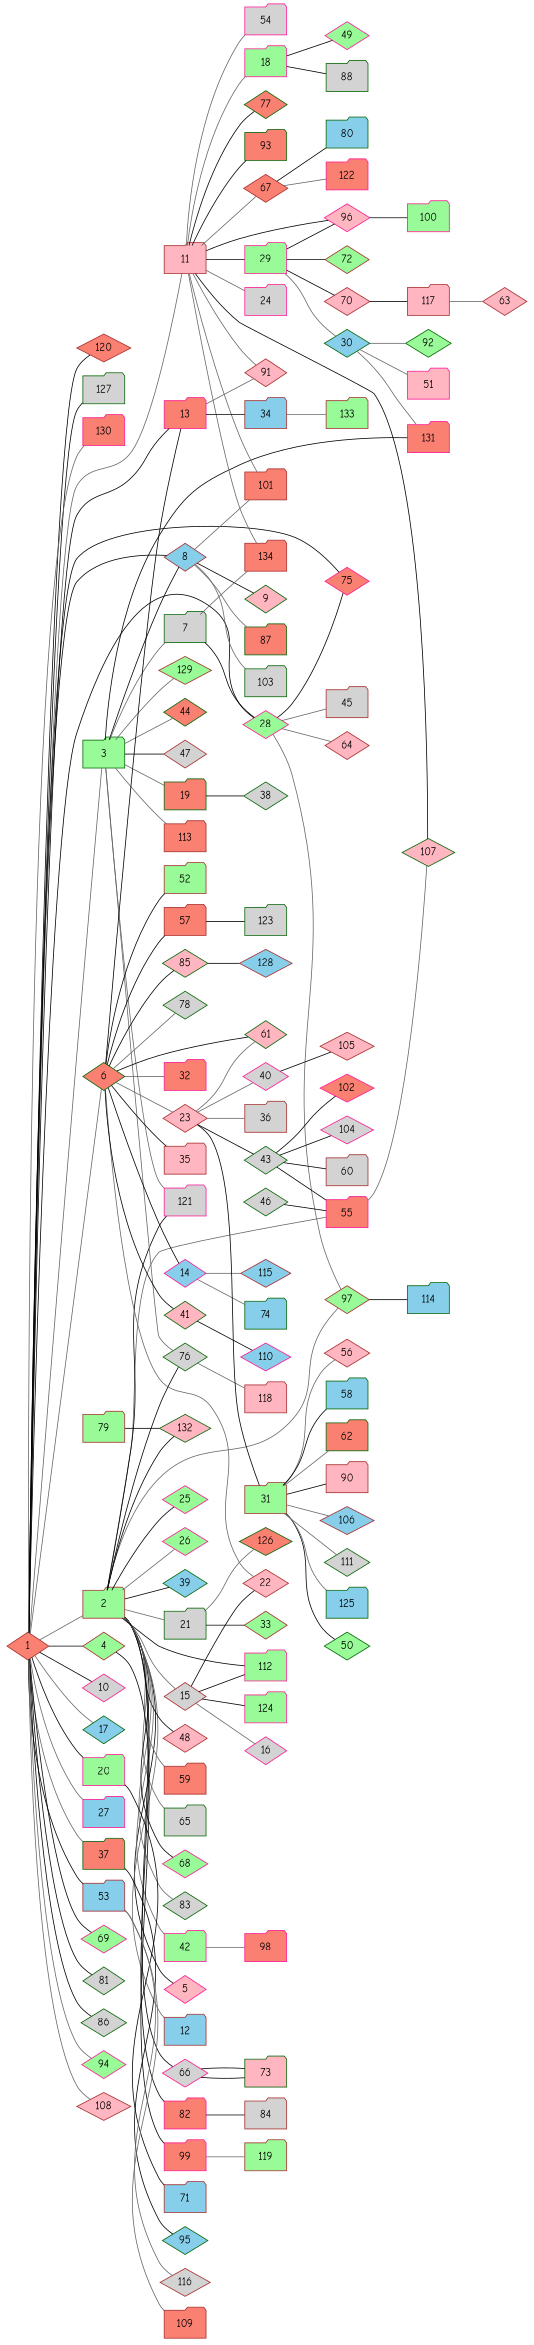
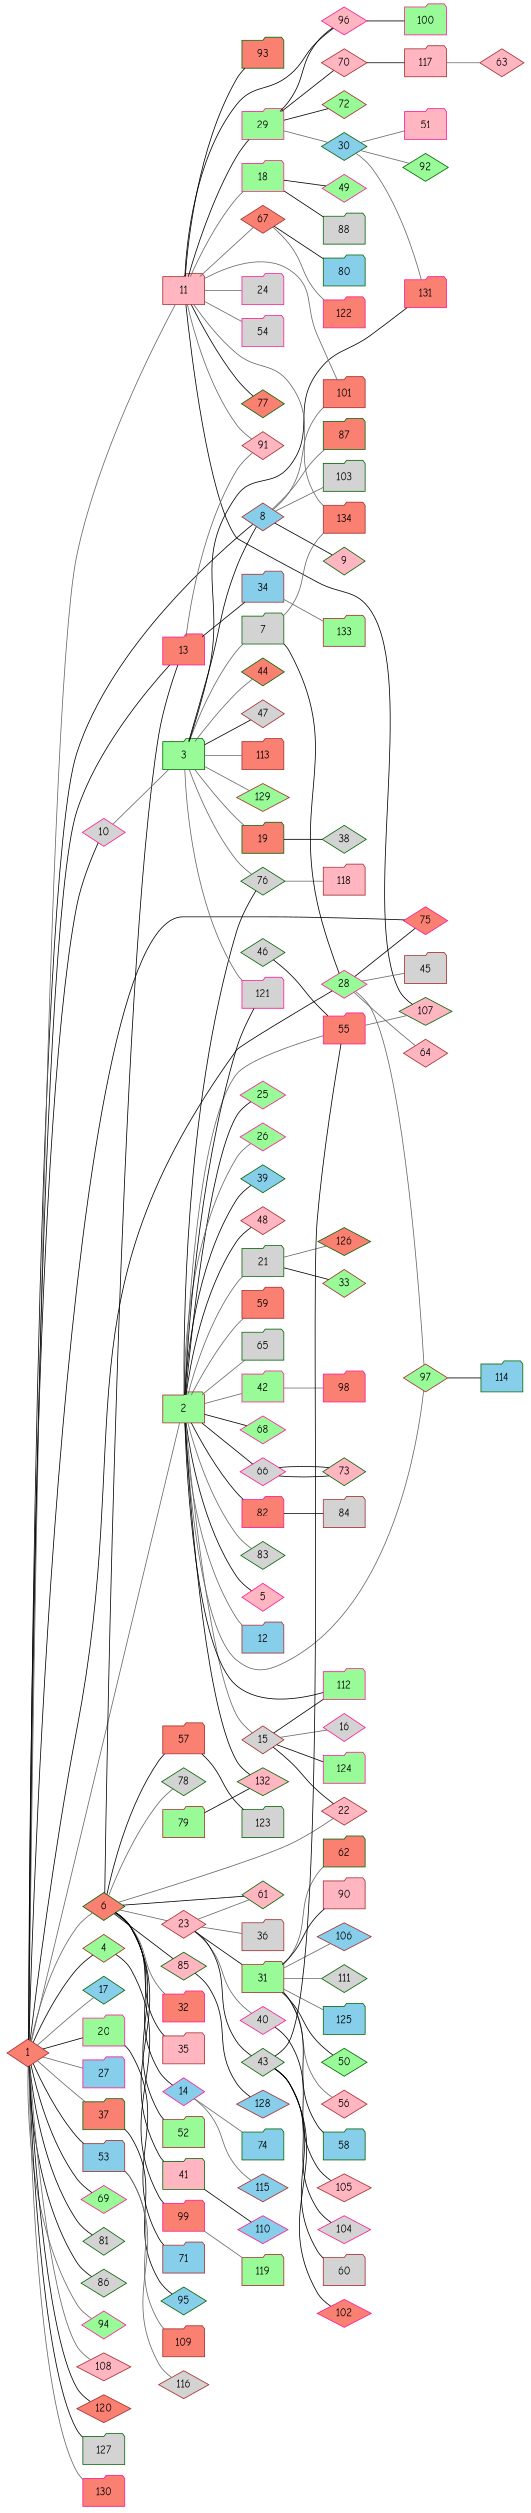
edge "3" -- "1": now "3" -- "10"
node "41": shape diamond -> folder
node "73": shape folder -> diamond
